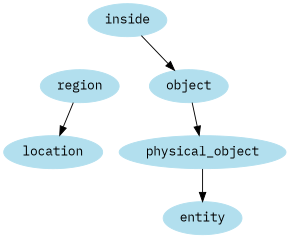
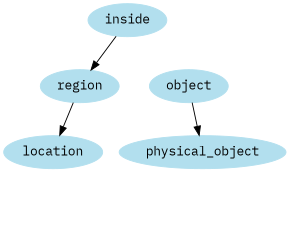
edge "inside" -> "object": now "inside" -> "region"
node "entity": removed
